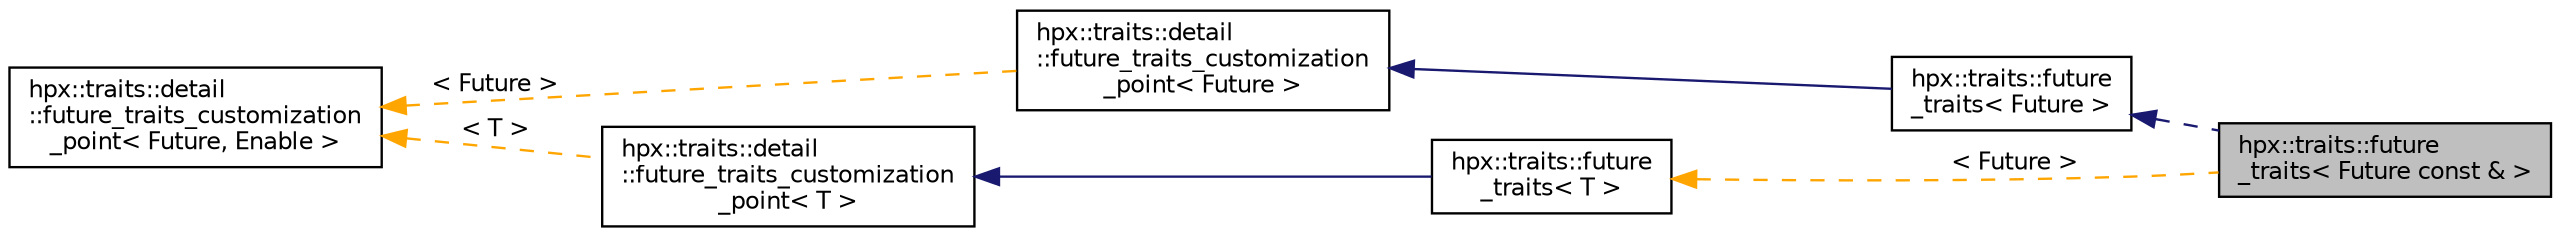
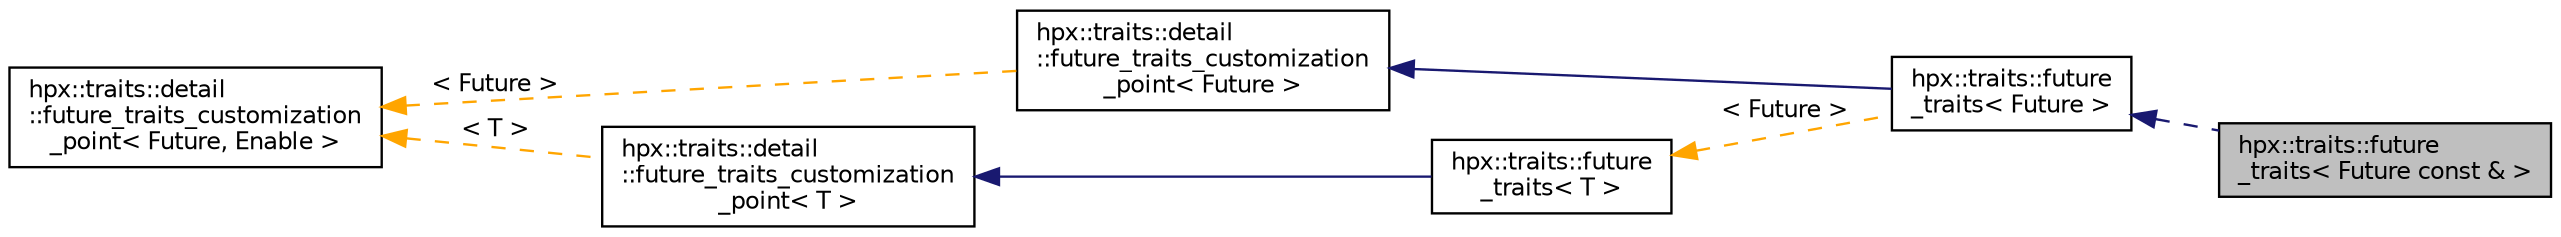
edge "hpx::traits::future _traits< Future const & >" -> "hpx::traits::future _traits< T >": now "hpx::traits::future _traits< Future >" -> "hpx::traits::future _traits< T >"
